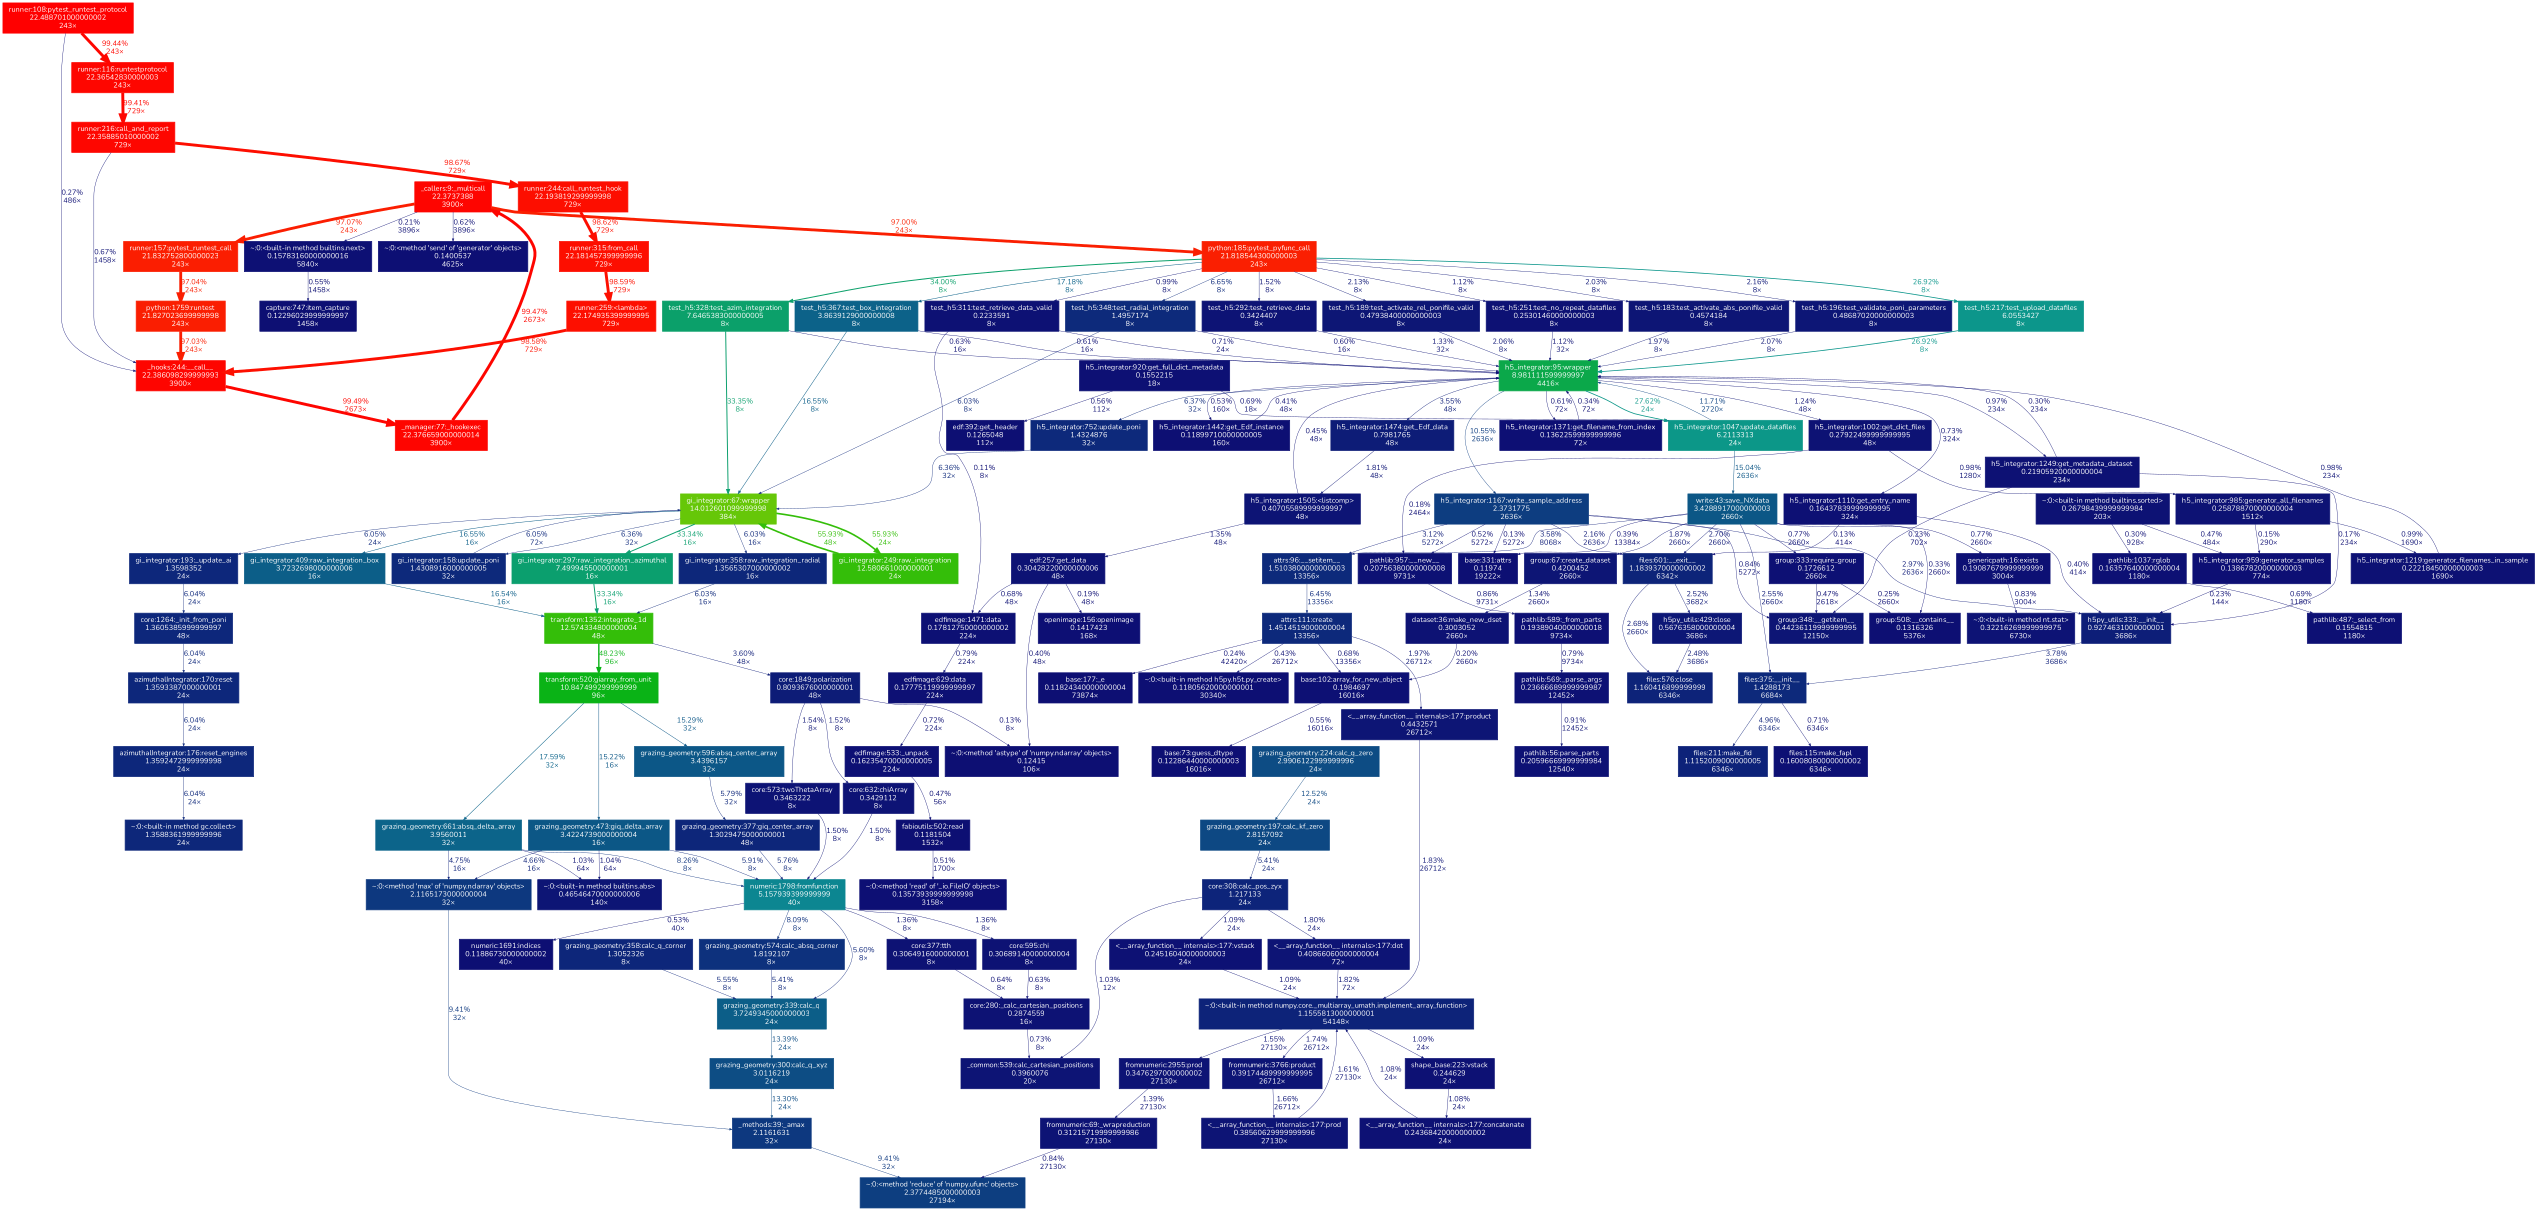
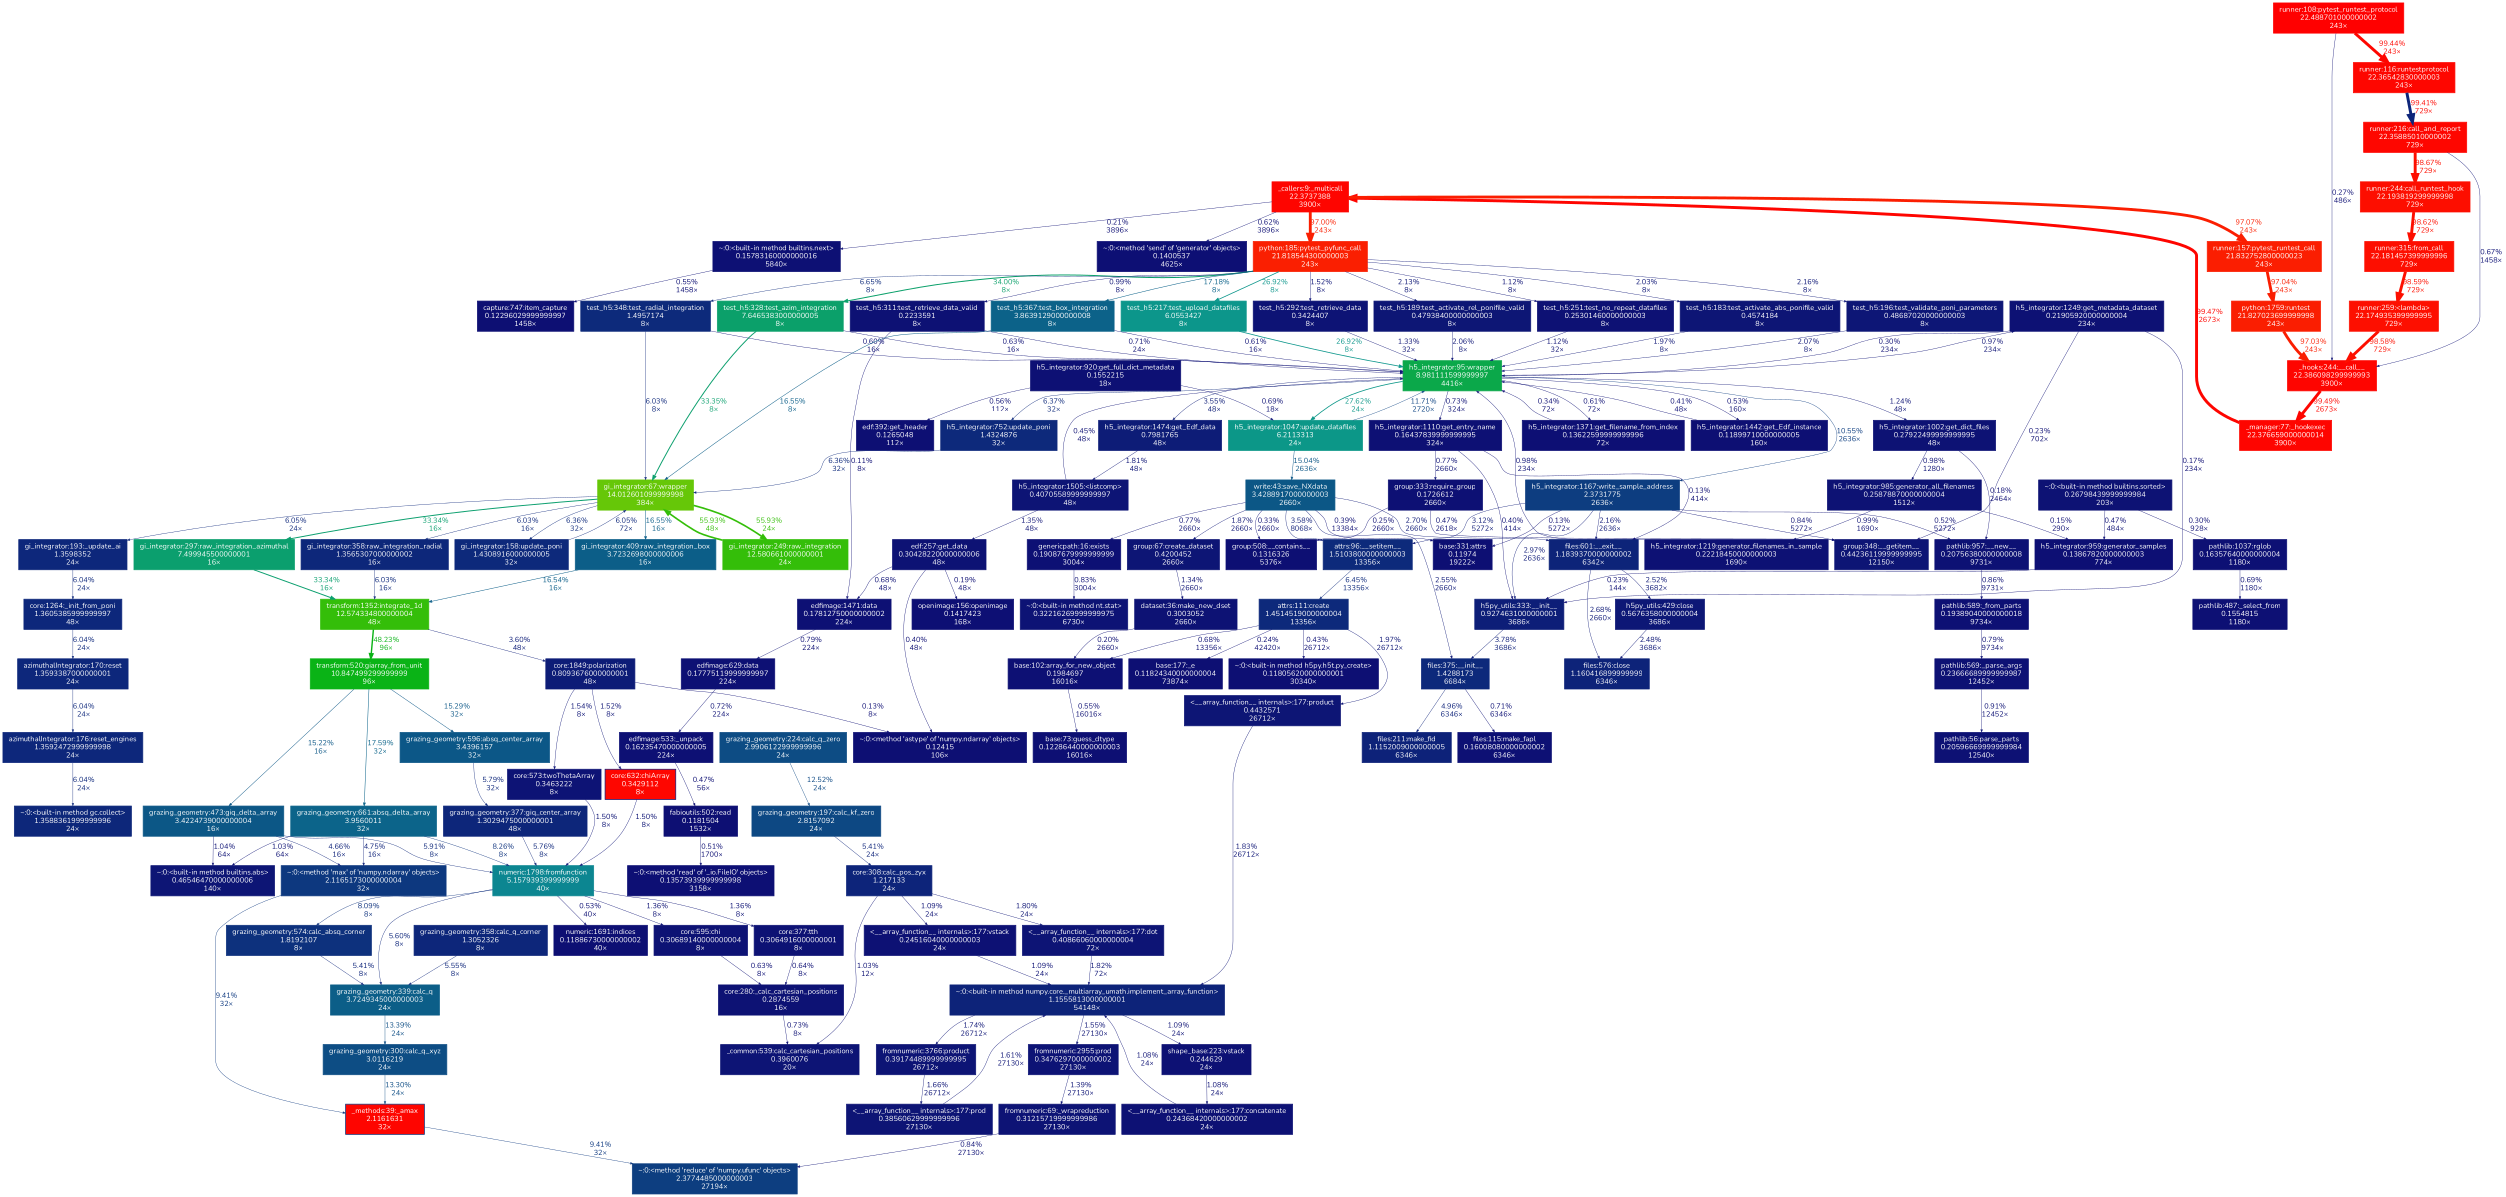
edge "runner:116:runtestprotocol 22.36542830000003 243×" -> "runner:216:call_and_report 22.35885010000002 729×": color #fe0600 -> #0d257a
edge "write:43:save_NXdata 3.4288917000000003 2660×" -> "group:333:require_group 0.1726612 2660×": now "h5_integrator:1110:get_entry_name 0.16437839999999995 324×" -> "group:333:require_group 0.1726612 2660×"
node "core:632:chiArray 0.3429112 8×": fillcolor #0d1375 -> #fe0600
node "_methods:39:_amax 2.1161631 32×": fillcolor #0d387f -> #fe0500
